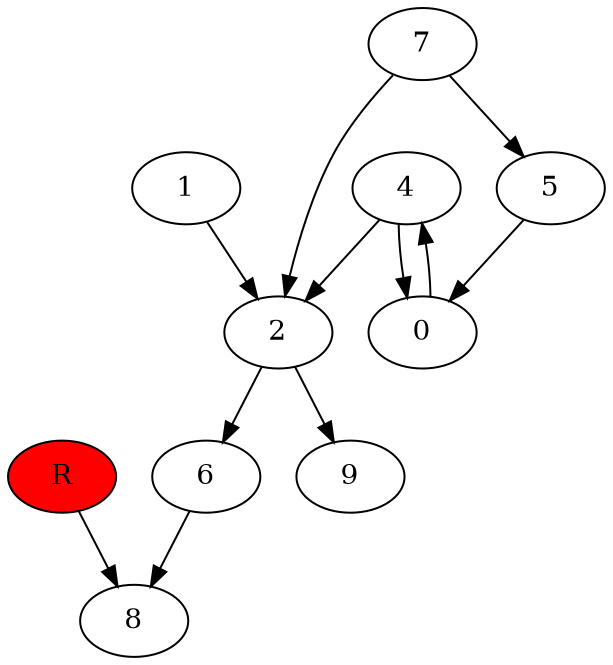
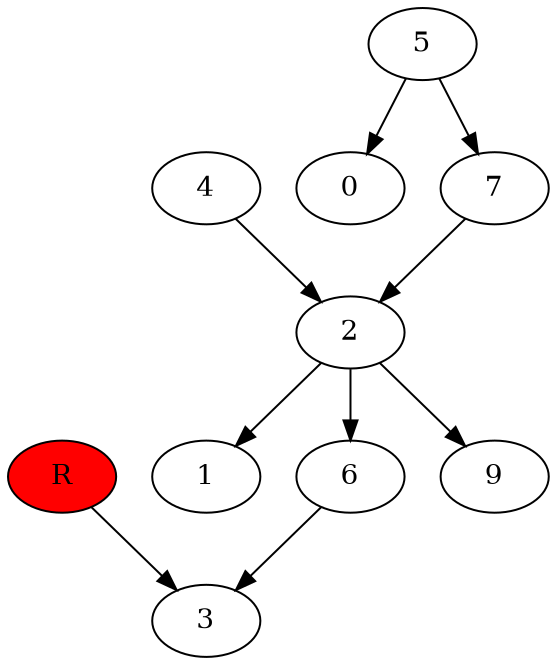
edge "7" -> "5": reversed
edge "4" -> "0": removed
edge "1" -> "2": reversed
edge "0" -> "4": removed
node "8": label "8" -> "3"
